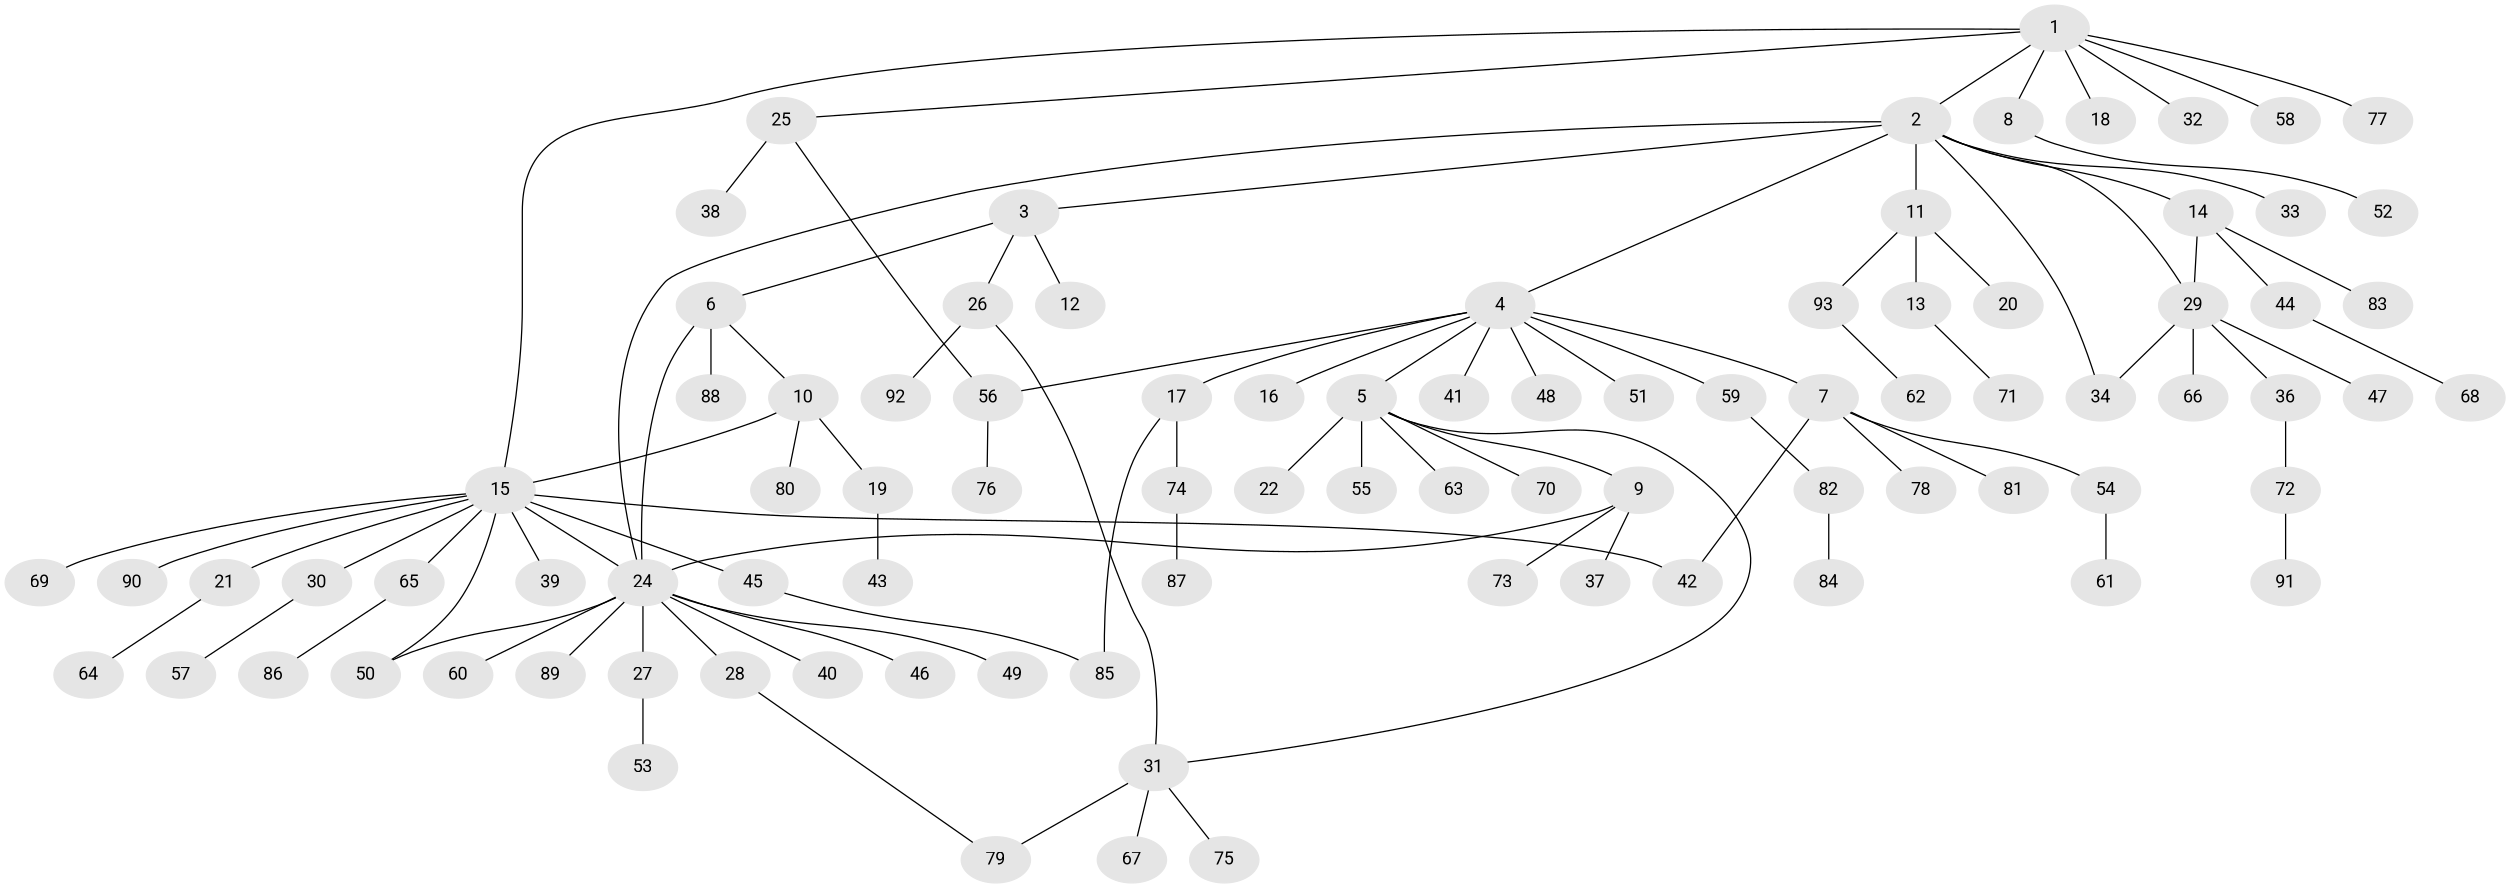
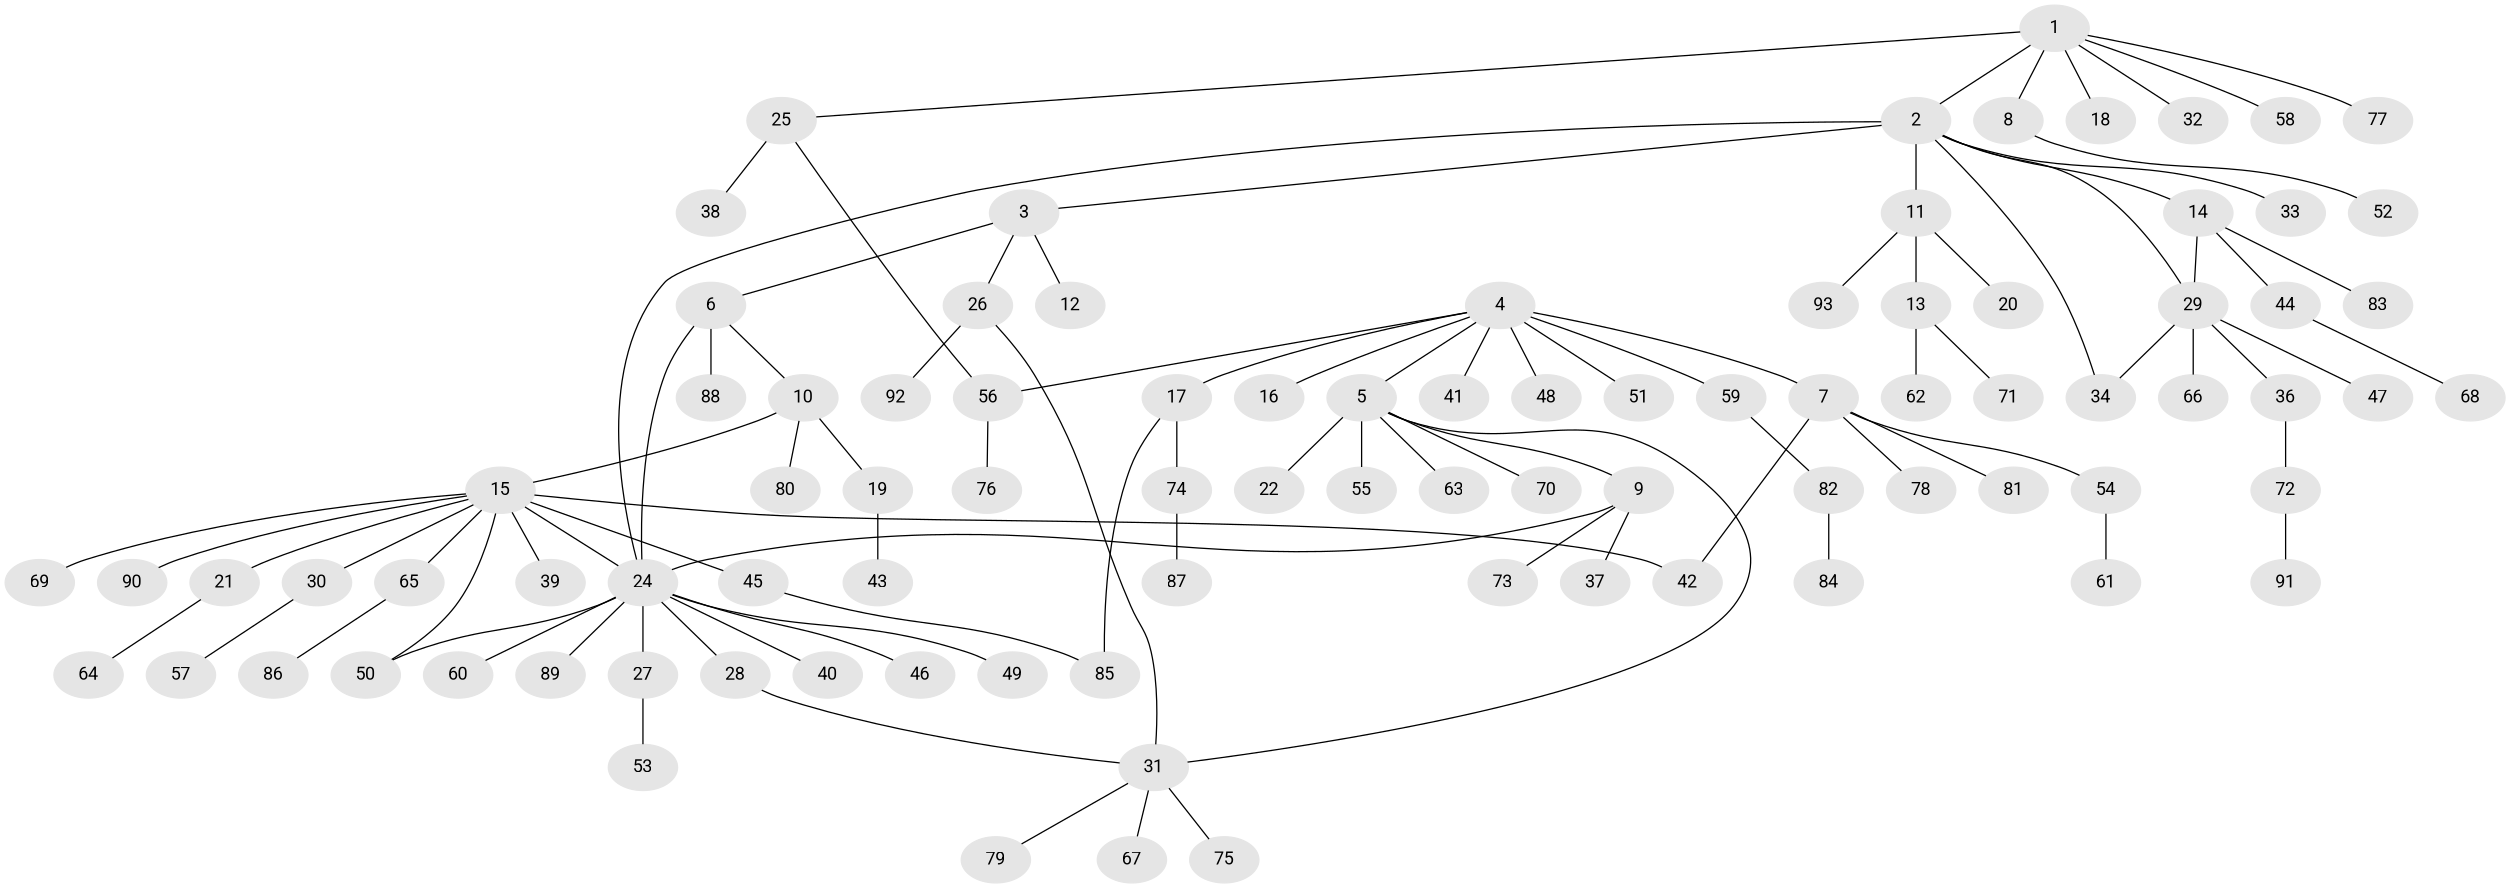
edge "1" -- "15": removed
edge "2" -- "4": removed
edge "93" -- "62": now "13" -- "62"
edge "28" -- "79": now "28" -- "31"
